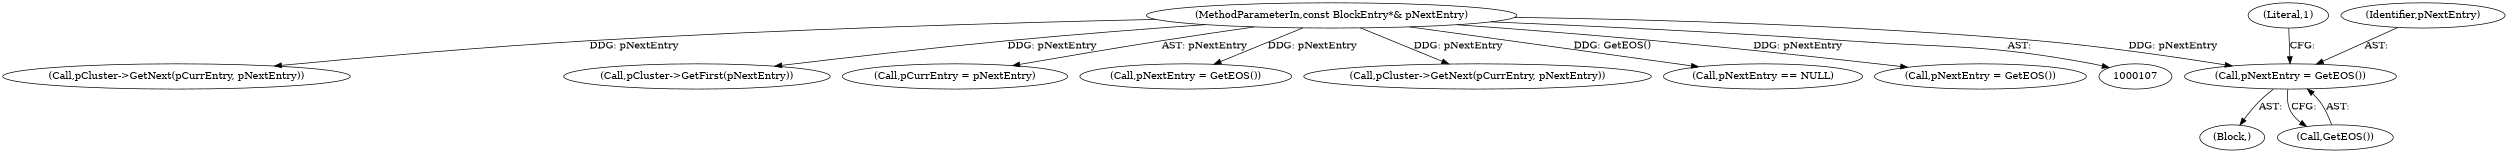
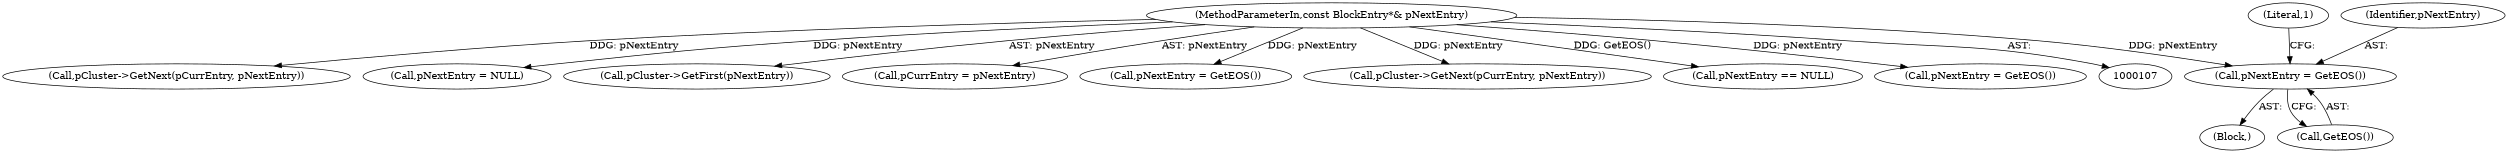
edge "(MethodParameterIn,const BlockEntry*& pNextEntry)" -> "(Call,pCluster->GetFirst(pNextEntry))": label "DDG: pNextEntry" -> "AST: pNextEntry"
node "(Call,pNextEntry = NULL)": added
